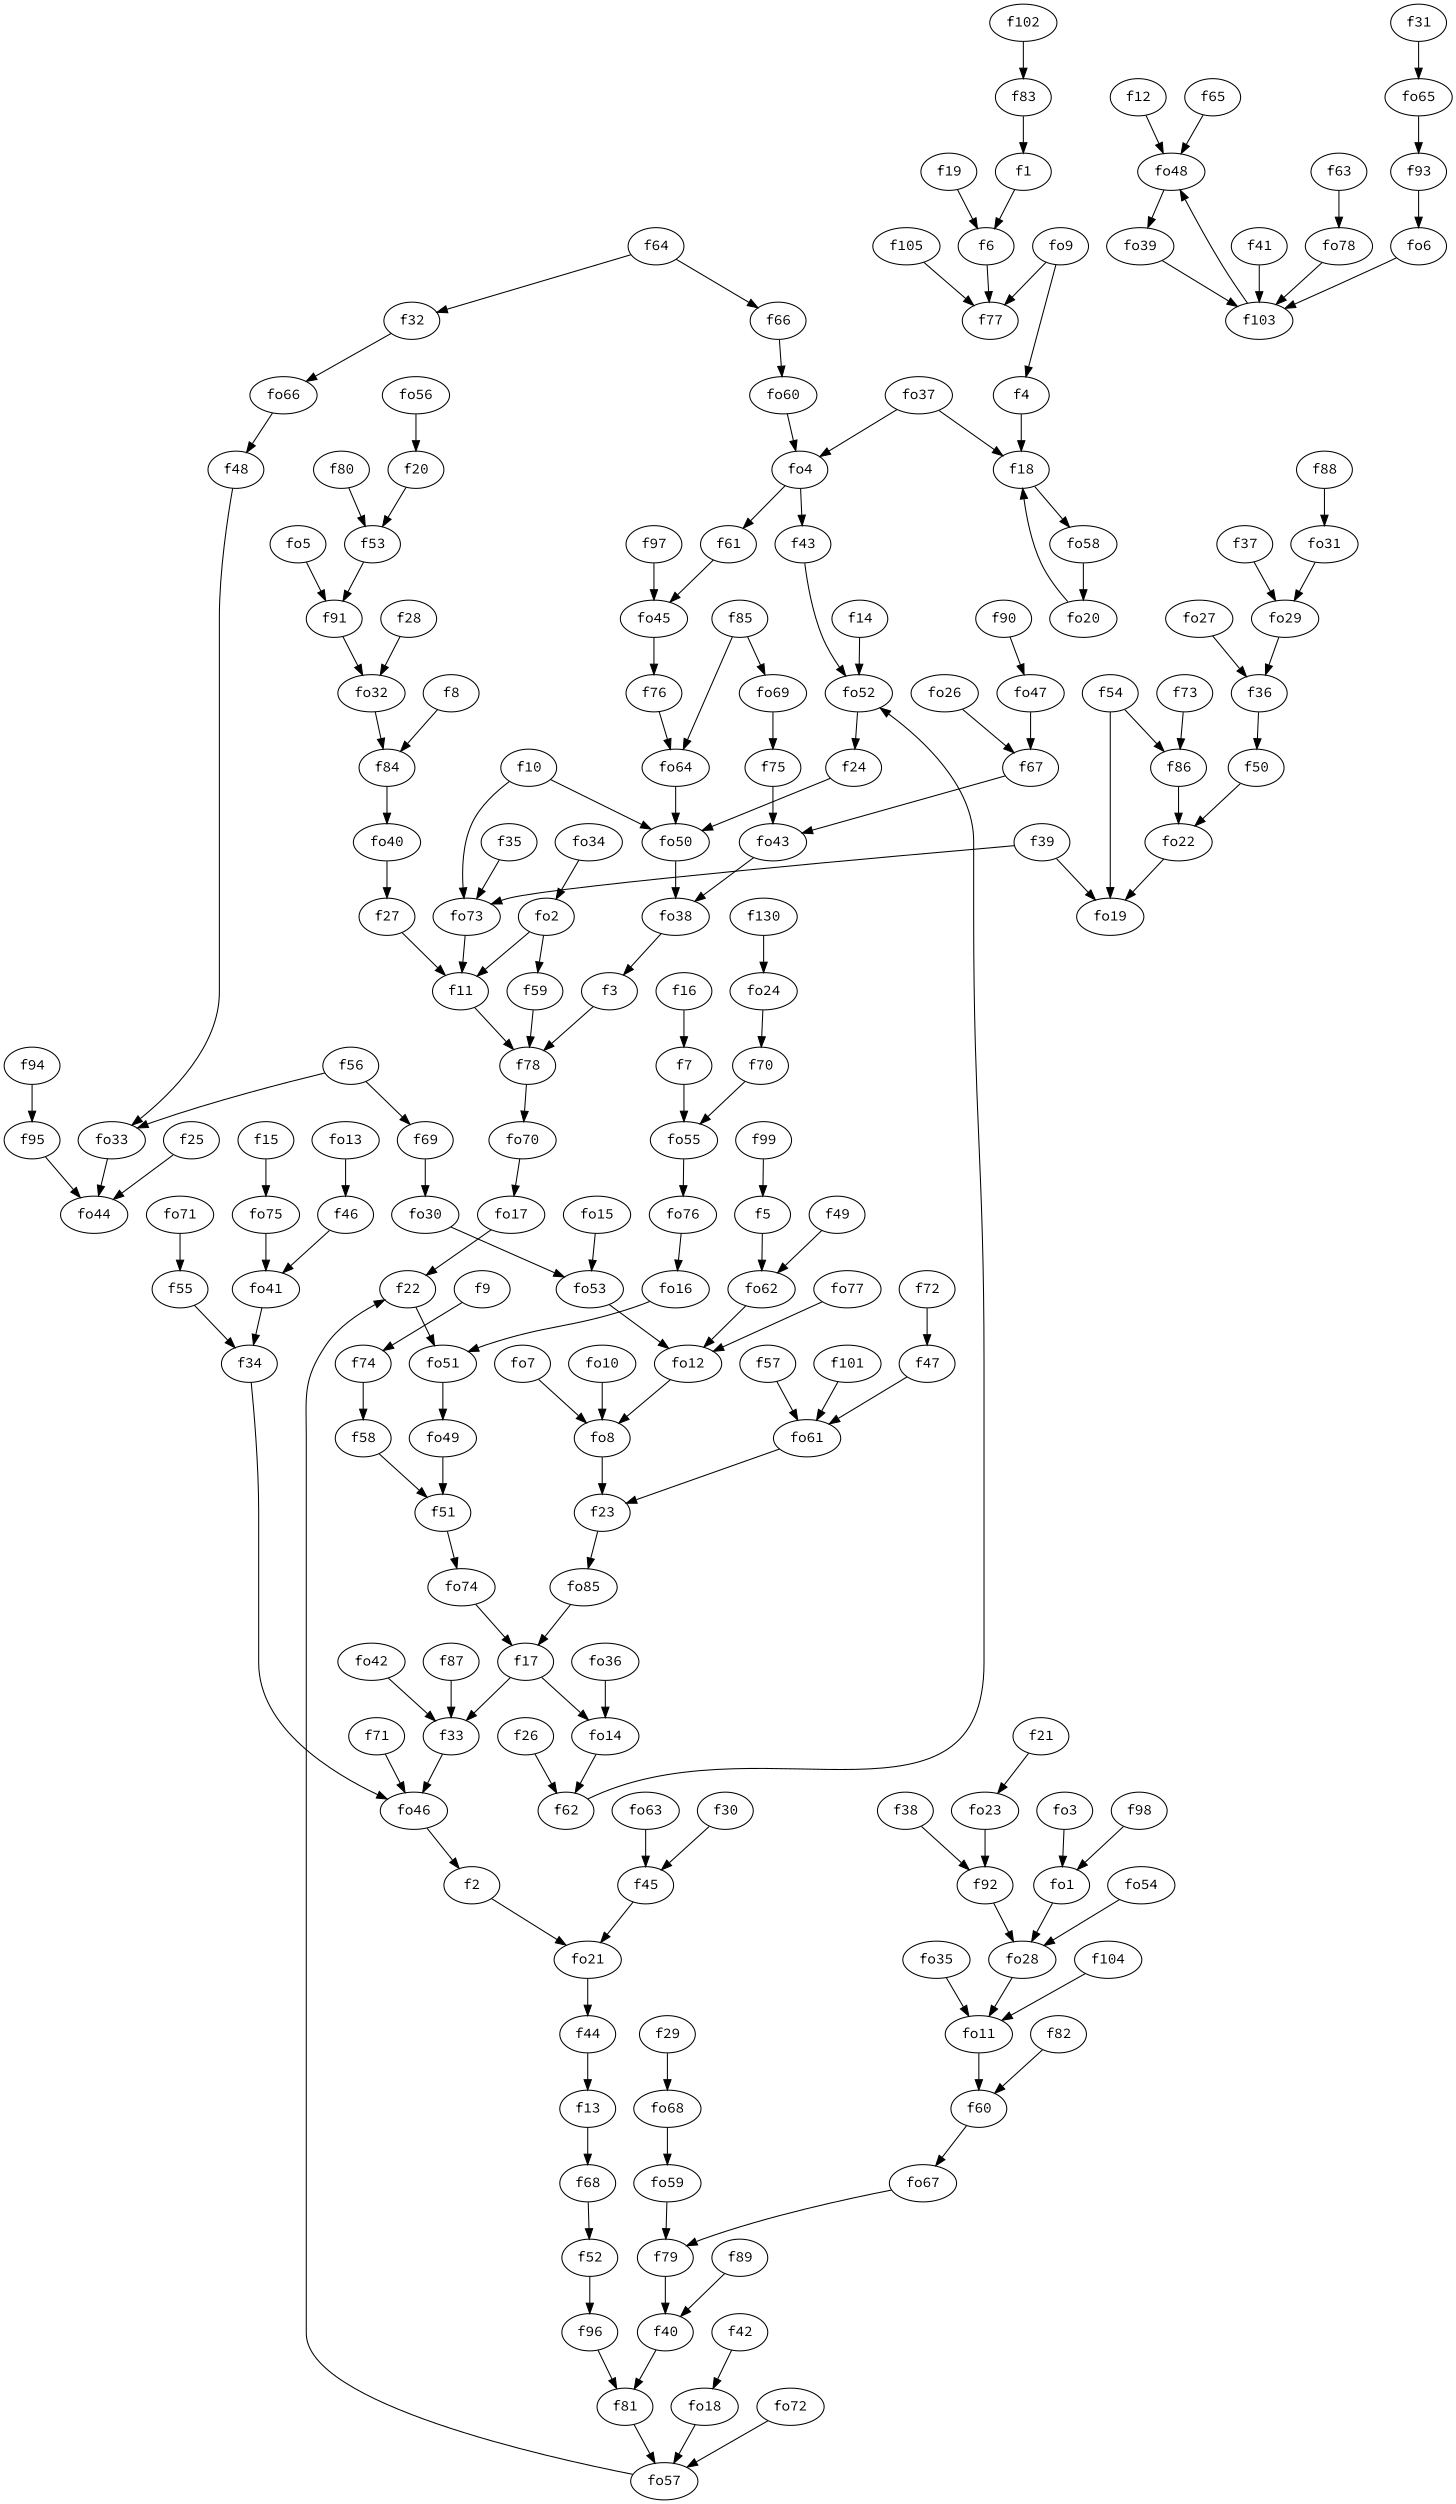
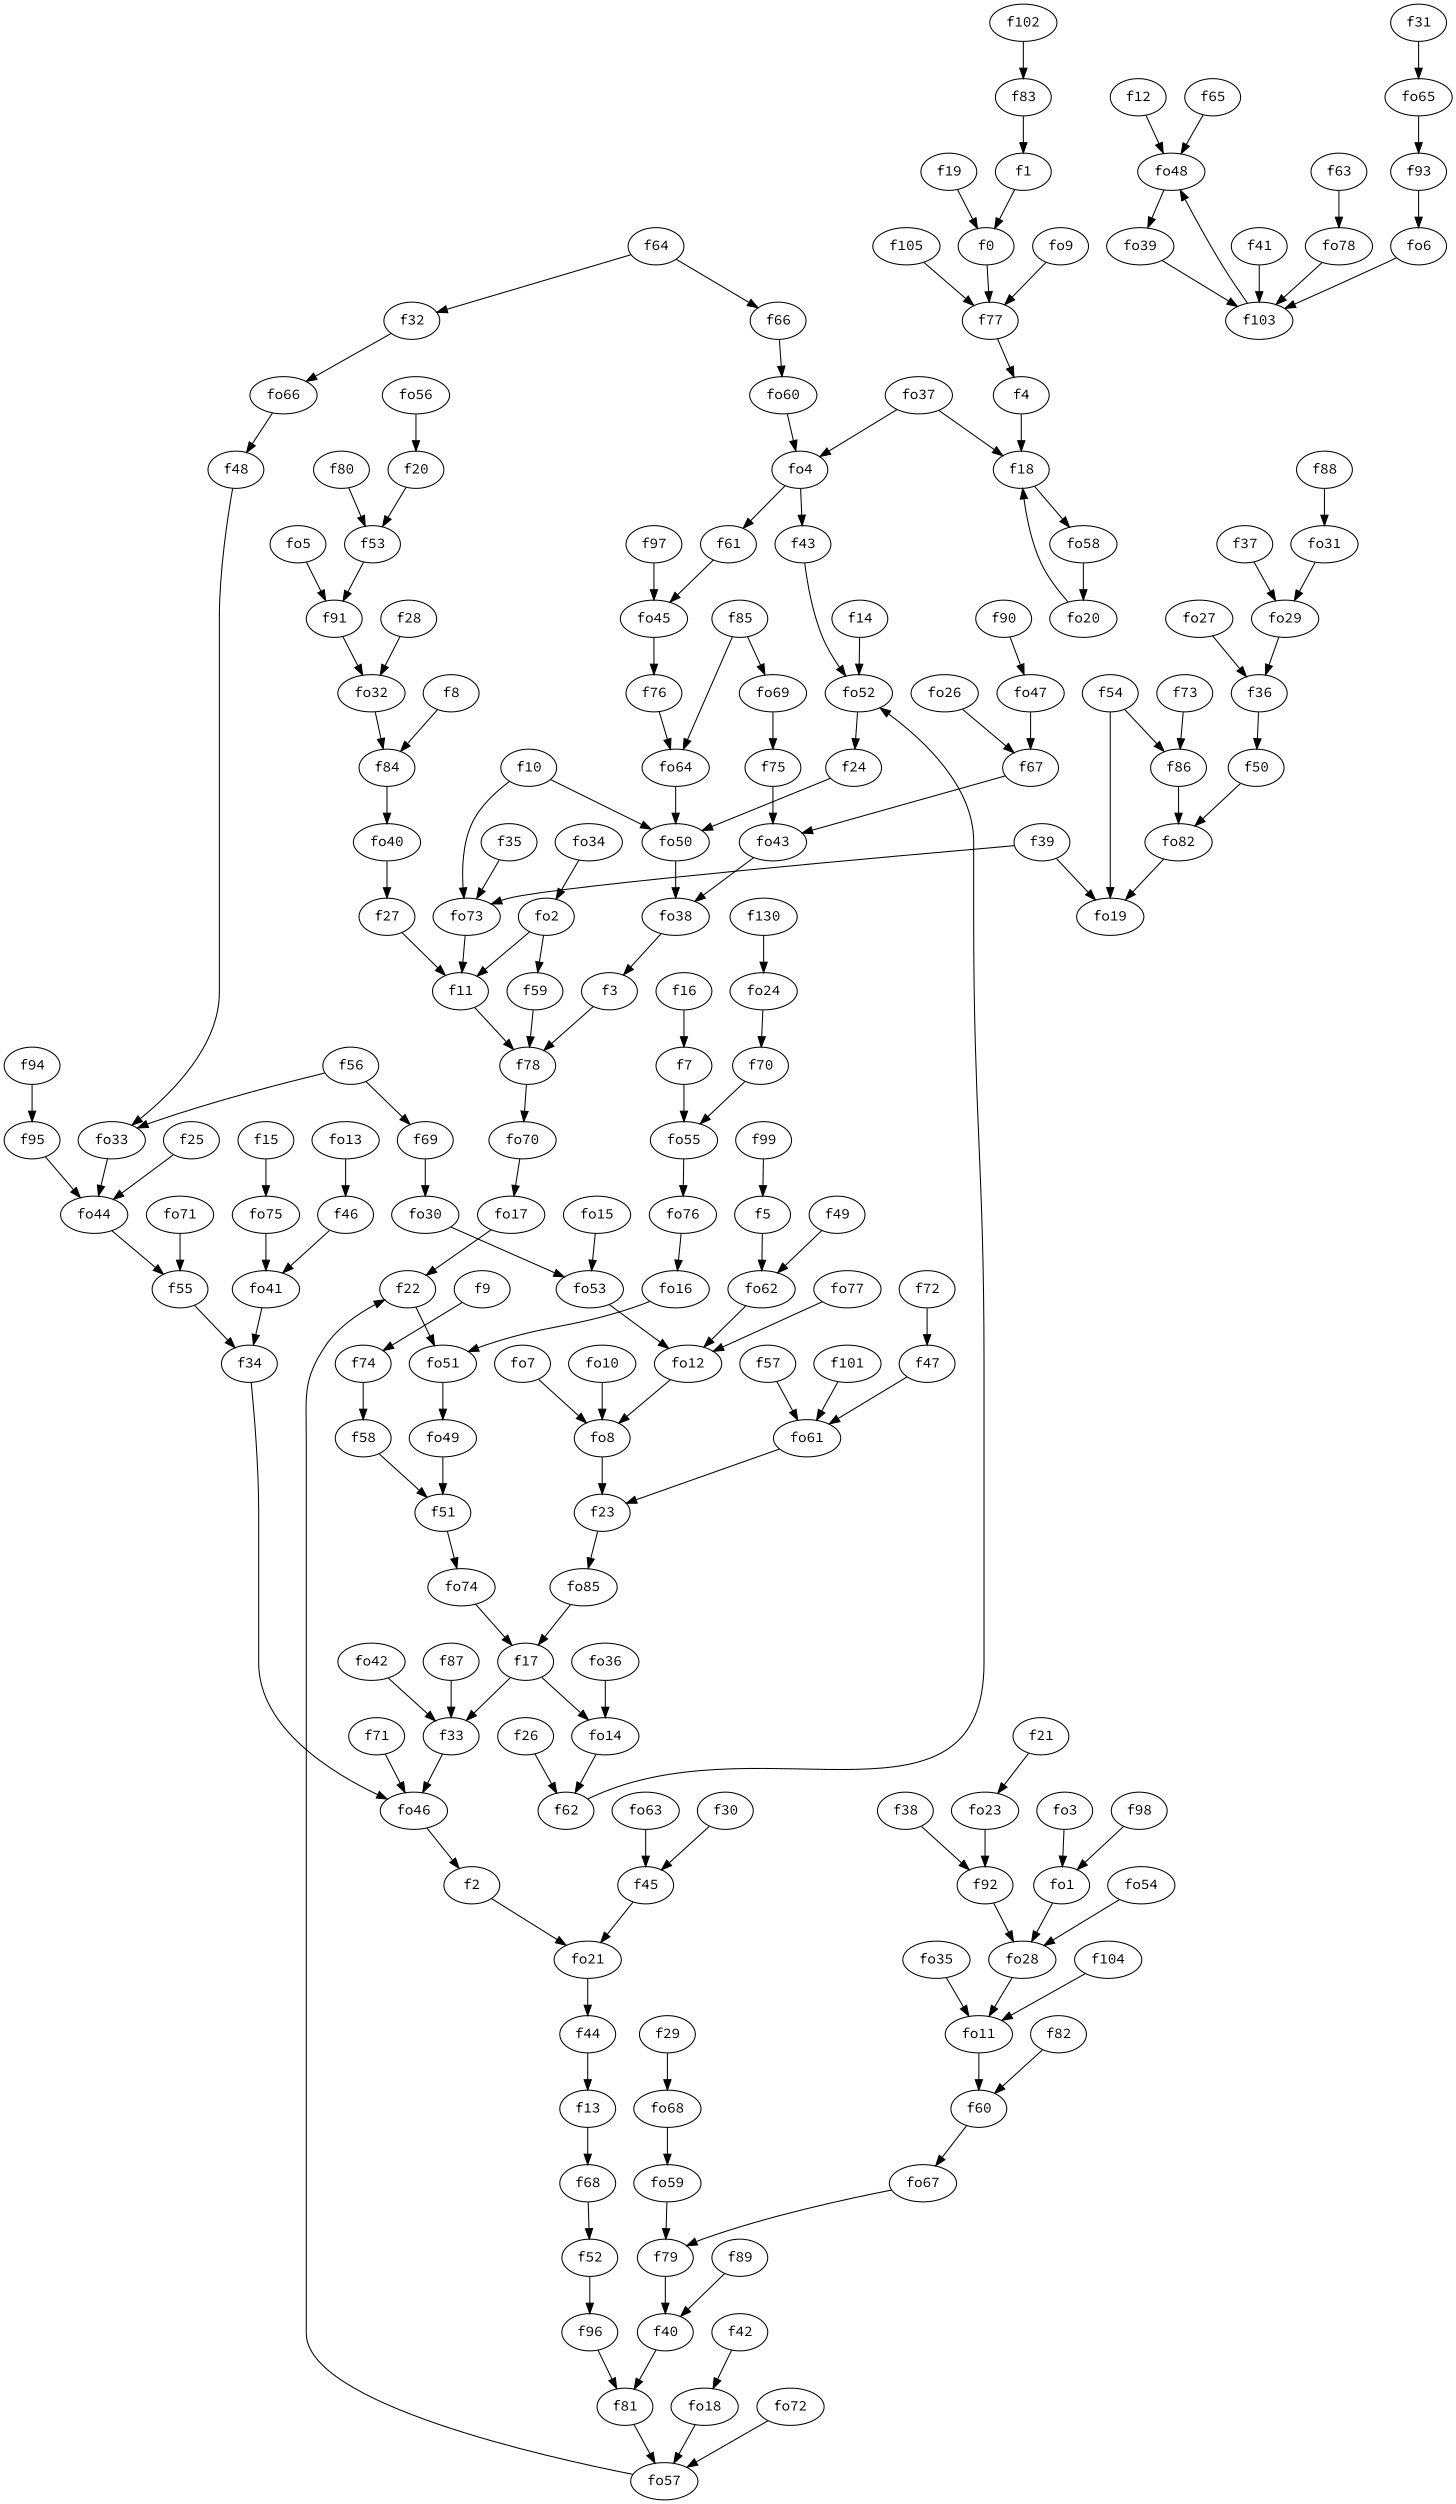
node "f6": label "f6" -> "f0"
edge "fo9" -> "f4": now "f77" -> "f4"
node "fo22": label "fo22" -> "fo82"
edge "fo44" -> "f55": added
